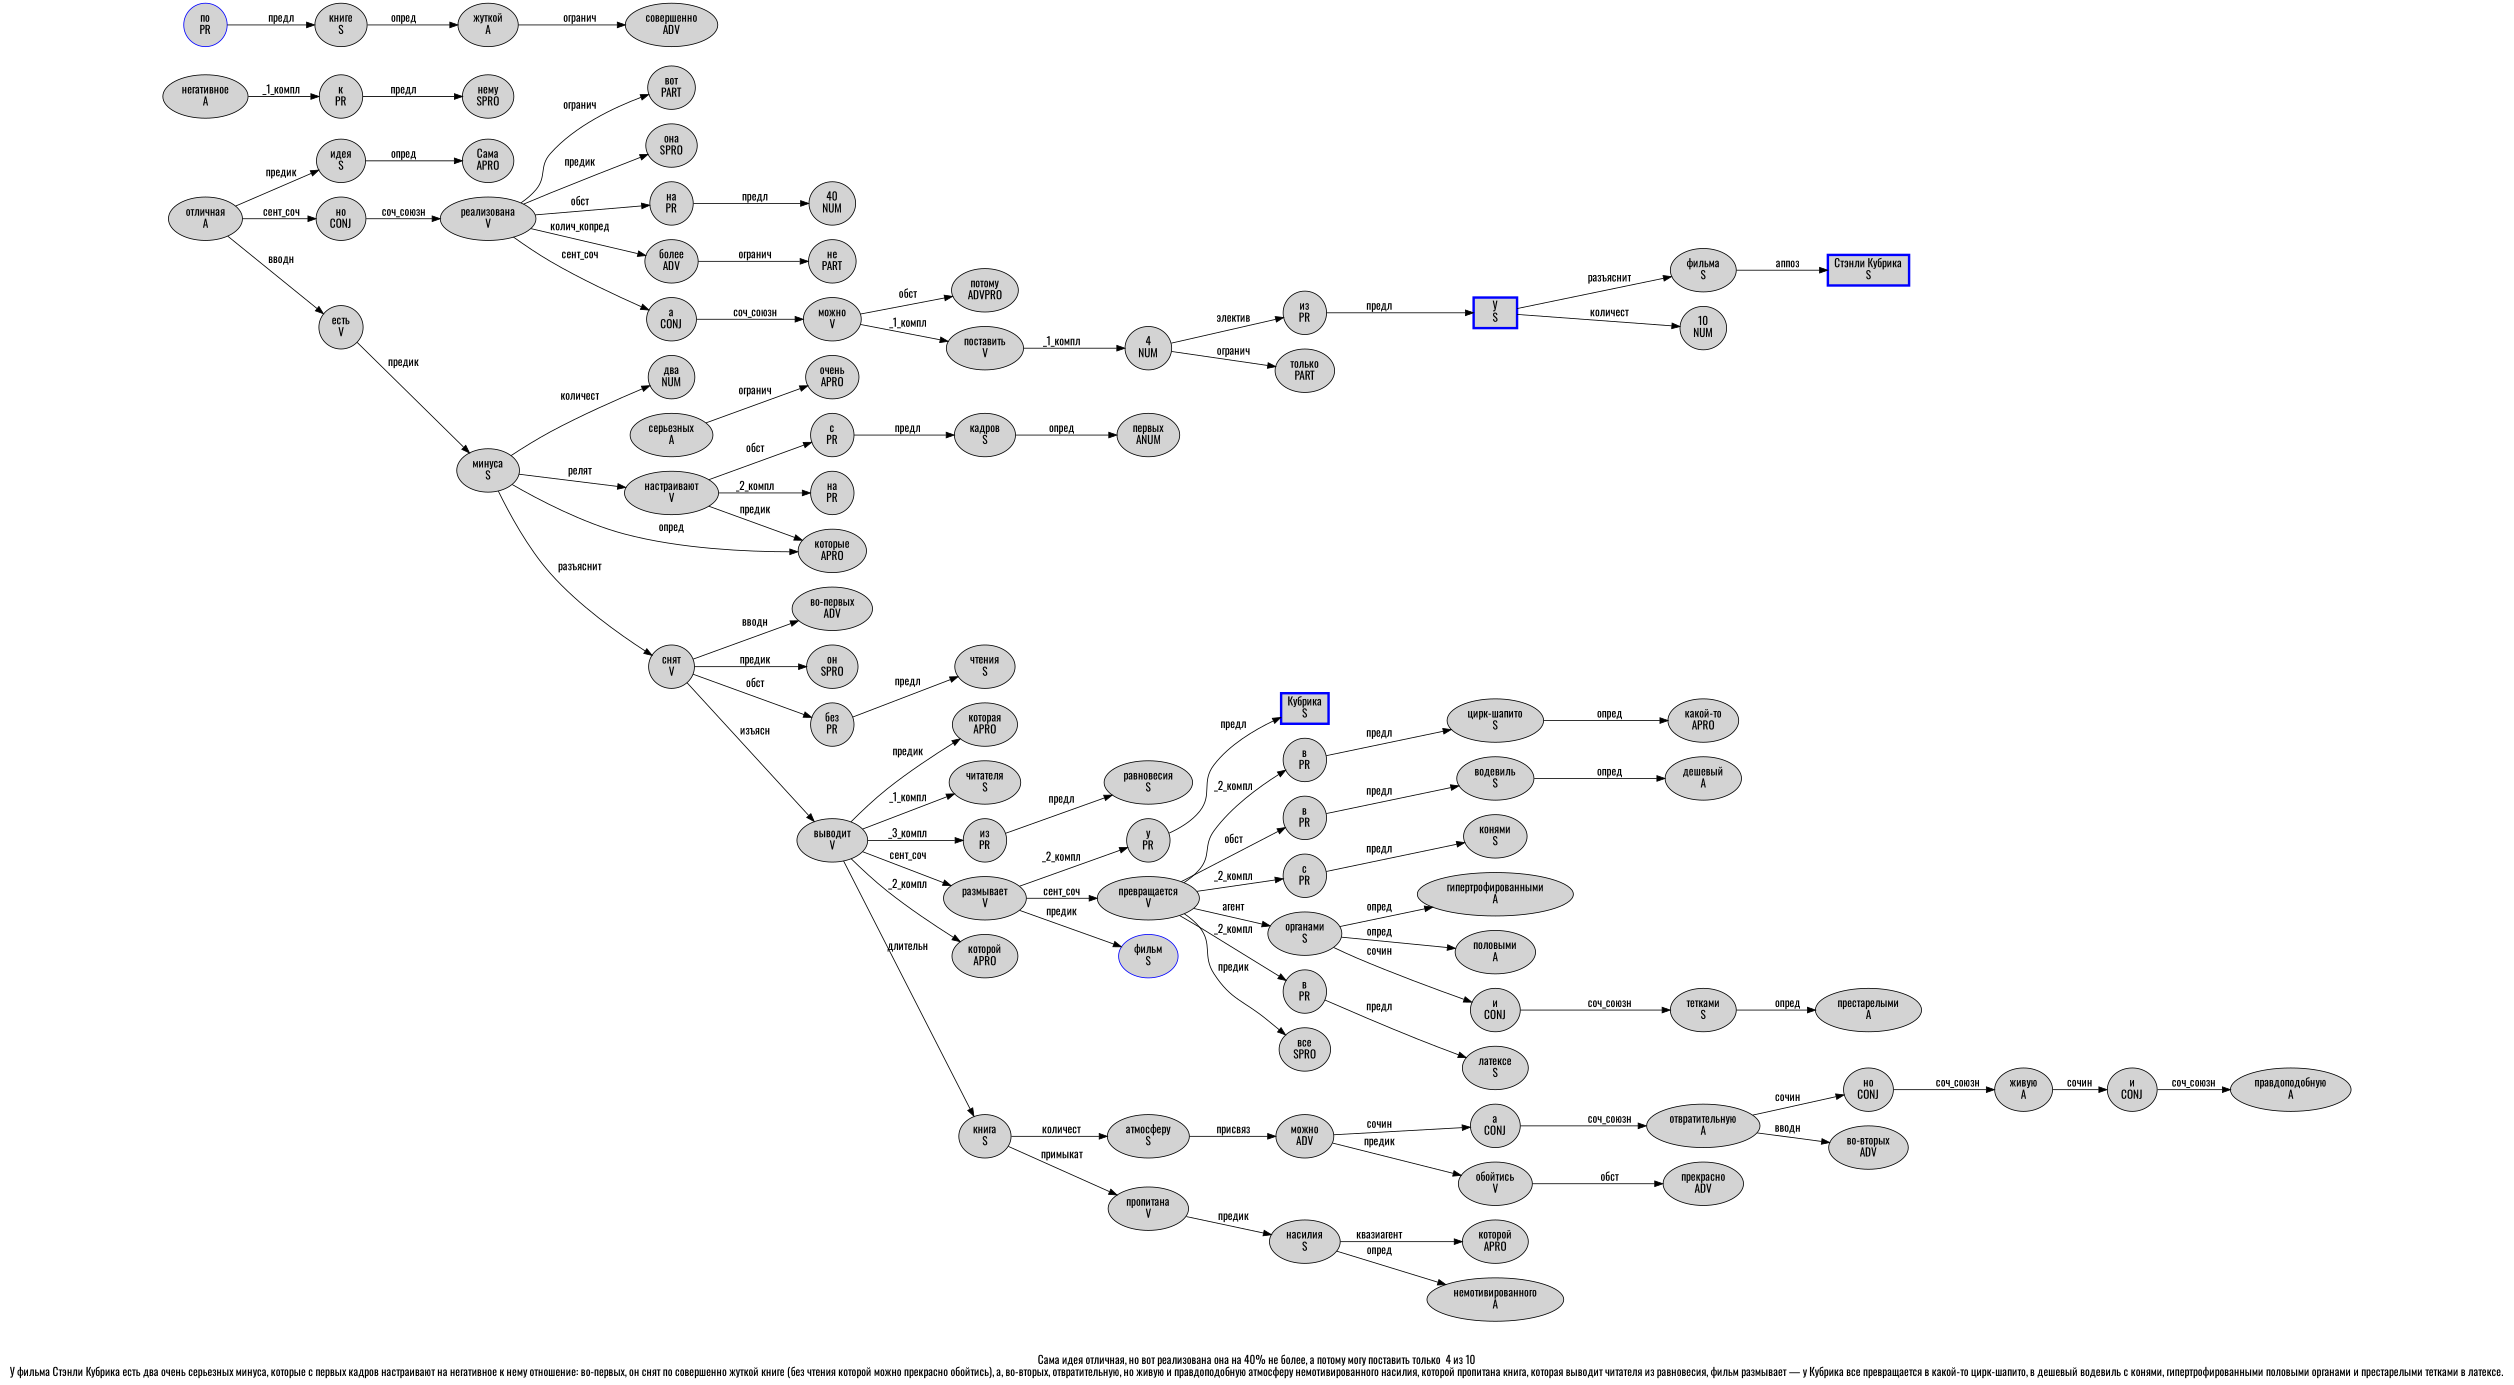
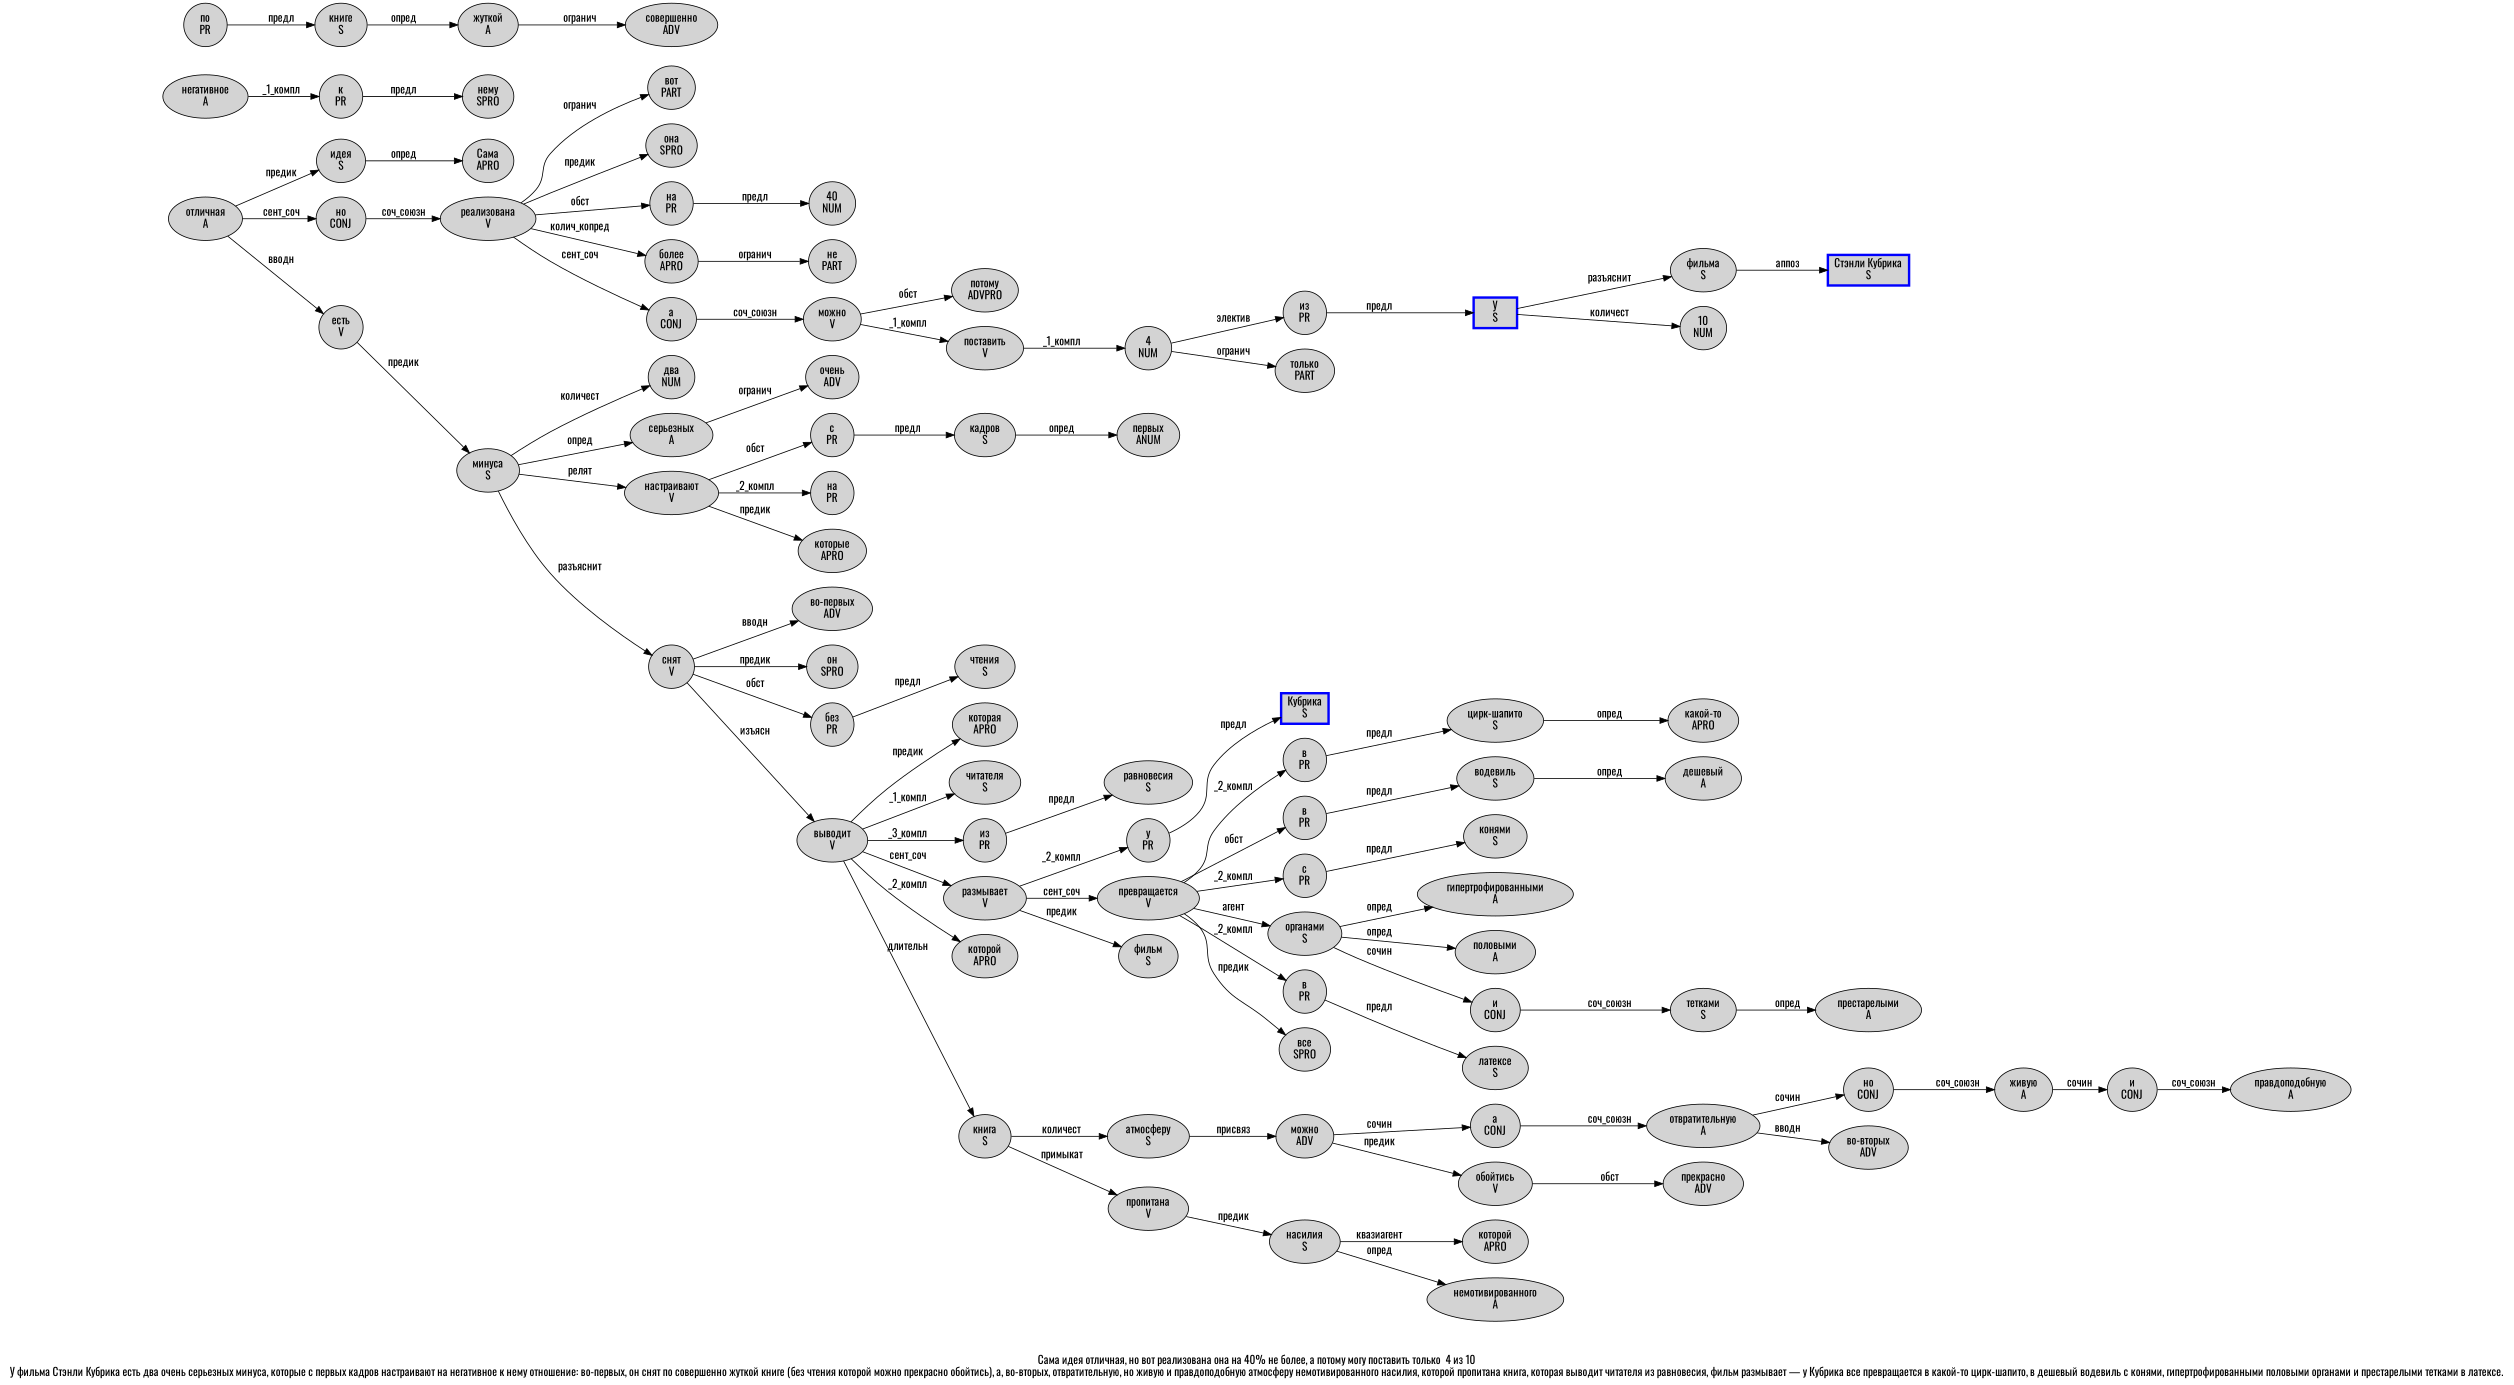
node "по PR": color blue -> black
node "более ADV": label "более ADV" -> "более APRO"
node "очень APRO": label "очень APRO" -> "очень ADV"
edge "минуса S" -> "которые APRO": now "минуса S" -> "серьезных A"
node "фильм S": color blue -> black
